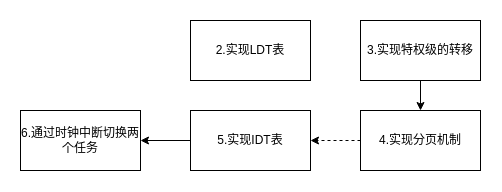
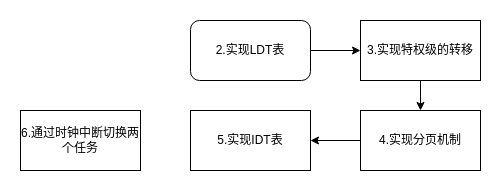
node "2.实现LDT表": shape rectangle -> rounded rectangle
edge "2.实现LDT表" -> "3.实现特权级的转移": added
edge "5.实现IDT表" -> "6.通过时钟中断切换两个任务": removed
edge "4.实现分页机制" -> "5.实现IDT表": style dashed -> solid
